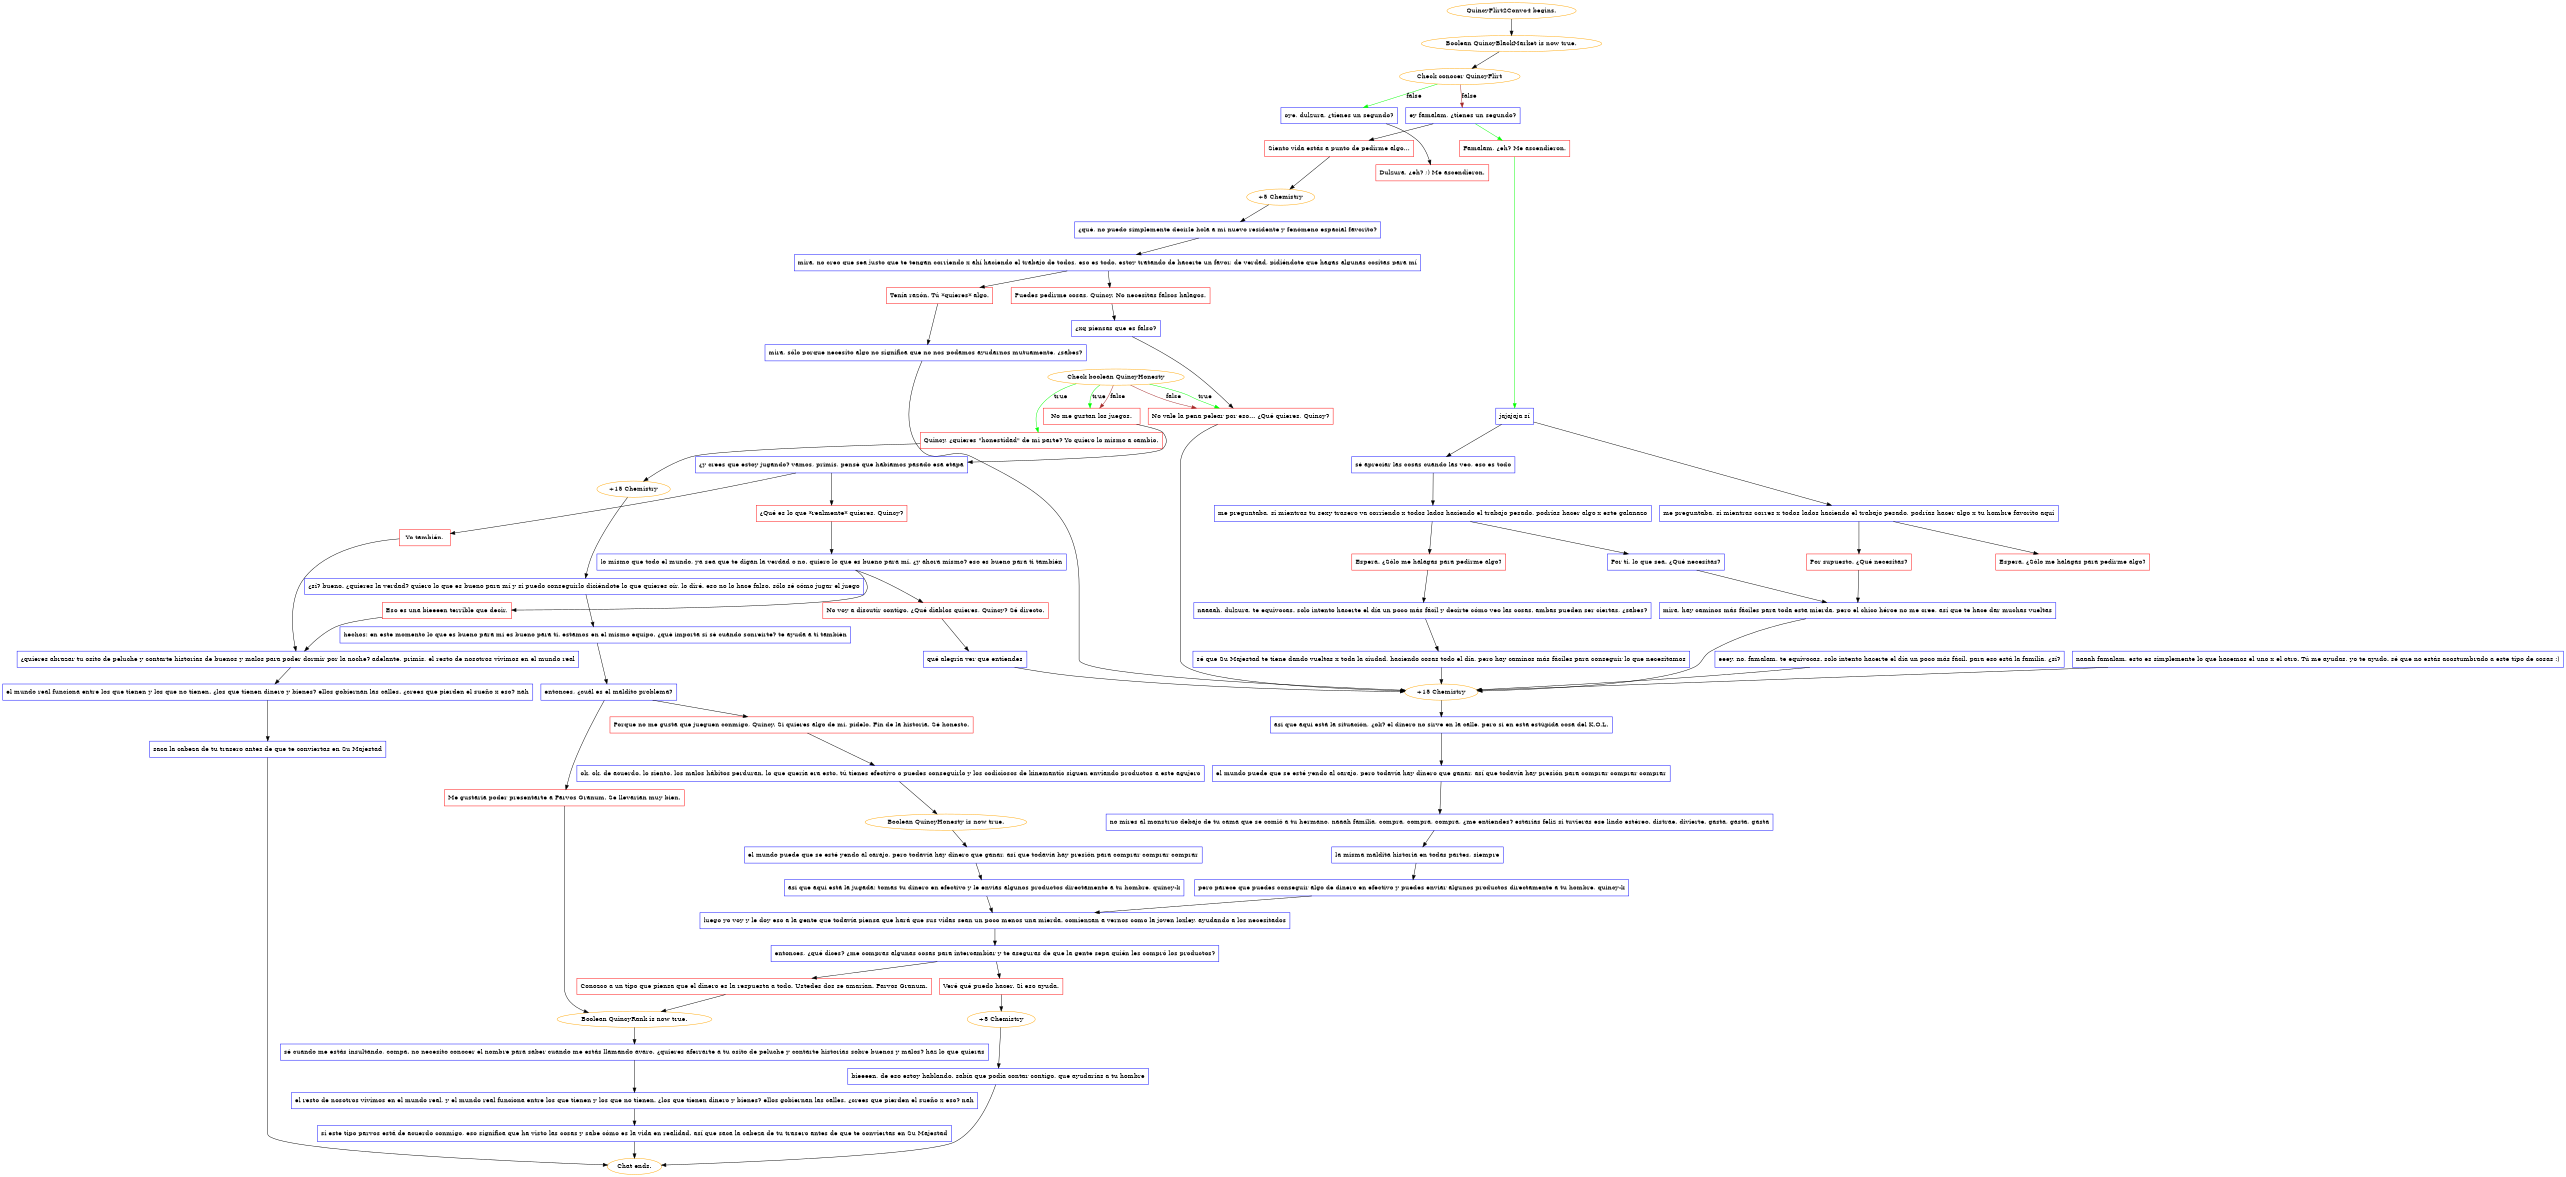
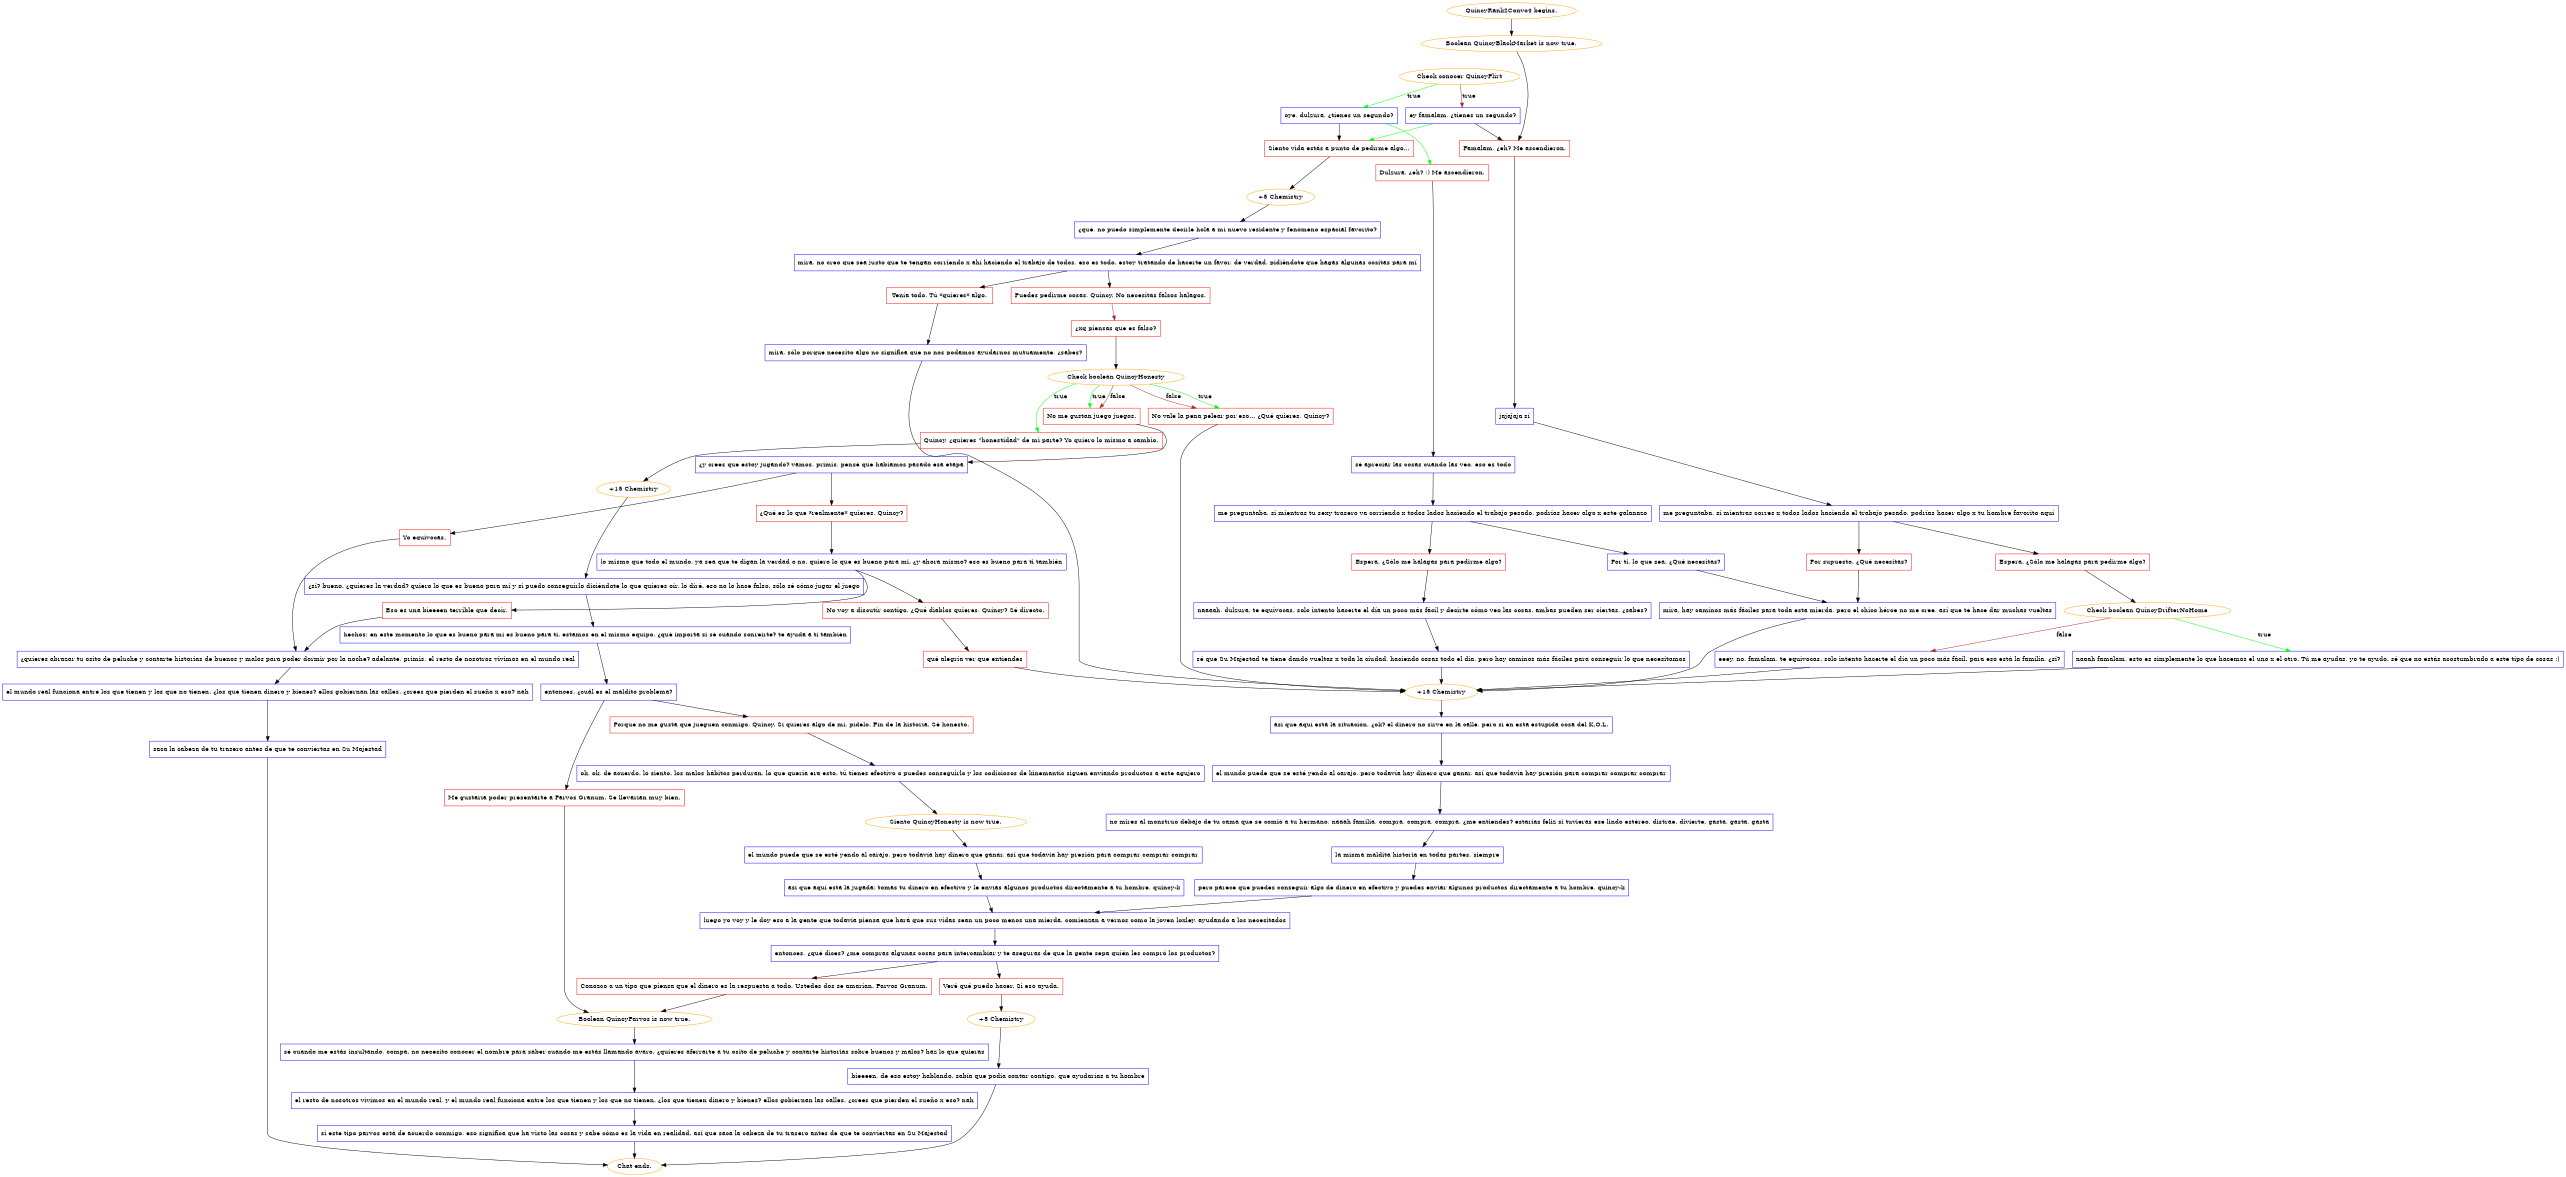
node "QuincyFlirt2Convo4 begins.": label "QuincyFlirt2Convo4 begins." -> "QuincyRank2Convo4 begins."
edge "Boolean QuincyBlackMarket is now true." -> "Check conocer QuincyFlirt": now "Boolean QuincyBlackMarket is now true." -> "Famalam, ¿eh? Me ascendieron."
edge "Check conocer QuincyFlirt" -> "oye, dulzura, ¿tienes un segundo?": label "false" -> "true"
edge "Check conocer QuincyFlirt" -> "ey famalam, ¿tienes un segundo?": label "false" -> "true"
edge "oye, dulzura, ¿tienes un segundo?" -> "Siento vida estás a punto de pedirme algo...": added
edge "ey famalam, ¿tienes un segundo?" -> "Famalam, ¿eh? Me ascendieron.": color green -> black
edge "ey famalam, ¿tienes un segundo?" -> "Siento vida estás a punto de pedirme algo...": color black -> green
edge "oye, dulzura, ¿tienes un segundo?" -> "Dulzura, ¿eh? ;) Me ascendieron.": color black -> green
edge "Famalam, ¿eh? Me ascendieron." -> "jajajaja sí": color green -> black
node "Tenía razón. Tú *quieres* algo.": label "Tenía razón. Tú *quieres* algo." -> "Tenía todo. Tú *quieres* algo."
edge "Puedes pedirme cosas, Quincy. No necesitas falsos halagos." -> "¿xq piensas que es falso?": color black -> brown
node "¿xq piensas que es falso?": color blue -> red
edge "¿xq piensas que es falso?" -> "No vale la pena pelear por eso... ¿Qué quieres, Quincy?": now "¿xq piensas que es falso?" -> "Check boolean QuincyHonesty"
node "No me gustan los juegos.": label "No me gustan los juegos." -> "No me gustan juego juegos."
edge "jajajaja sí" -> "sé apreciar las cosas cuando las veo, eso es todo": now "Dulzura, ¿eh? ;) Me ascendieron." -> "sé apreciar las cosas cuando las veo, eso es todo"
node "Yo también.": label "Yo también." -> "Yo equivocas."
node "Check boolean QuincyDrifterNoHome": added
node "qué alegría ver que entiendes": color blue -> red
node "Boolean QuincyHonesty is now true.": label "Boolean QuincyHonesty is now true." -> "Siento QuincyHonesty is now true."
node "Boolean QuincyRank is now true.": label "Boolean QuincyRank is now true." -> "Boolean QuincyParvos is now true."
